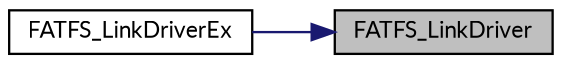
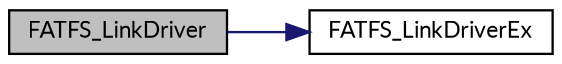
edge "FATFS_LinkDriverEx" -> "FATFS_LinkDriver": reversed
